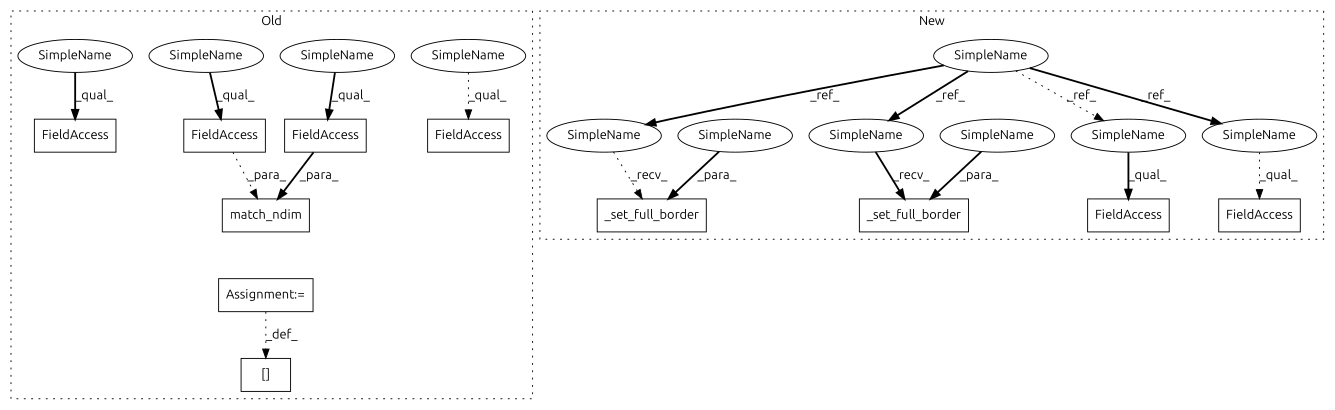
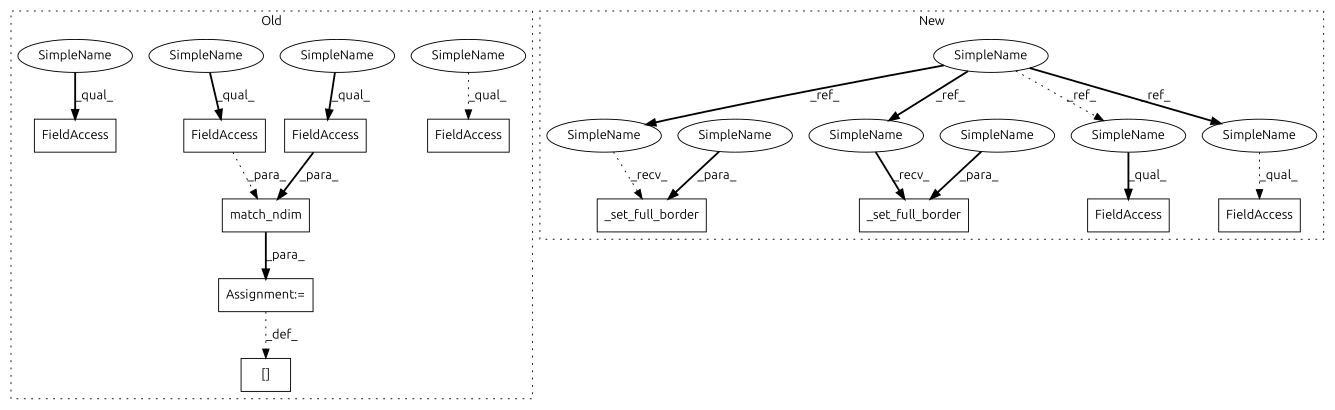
edge "match_ndim" -> "Assignment:=": added, label "_para_"
